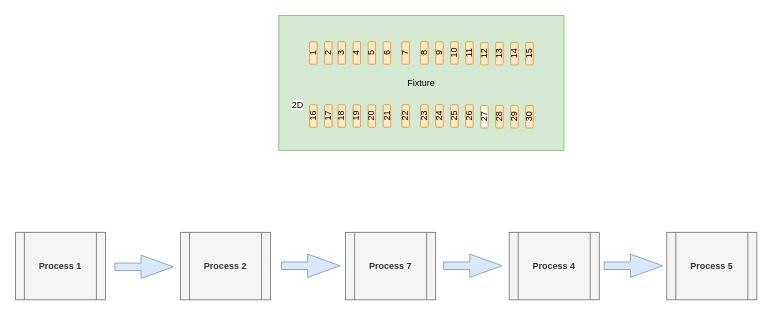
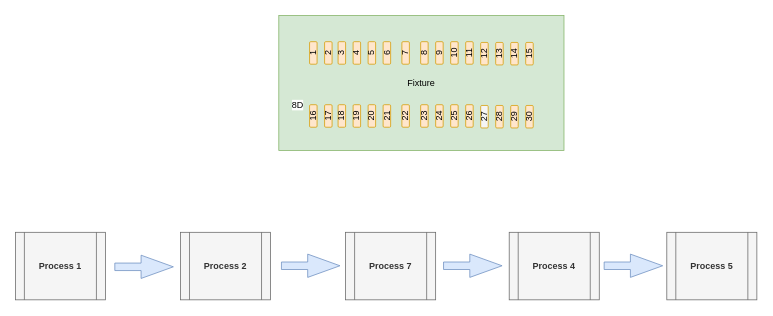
node "2D": label "2D" -> "8D"
